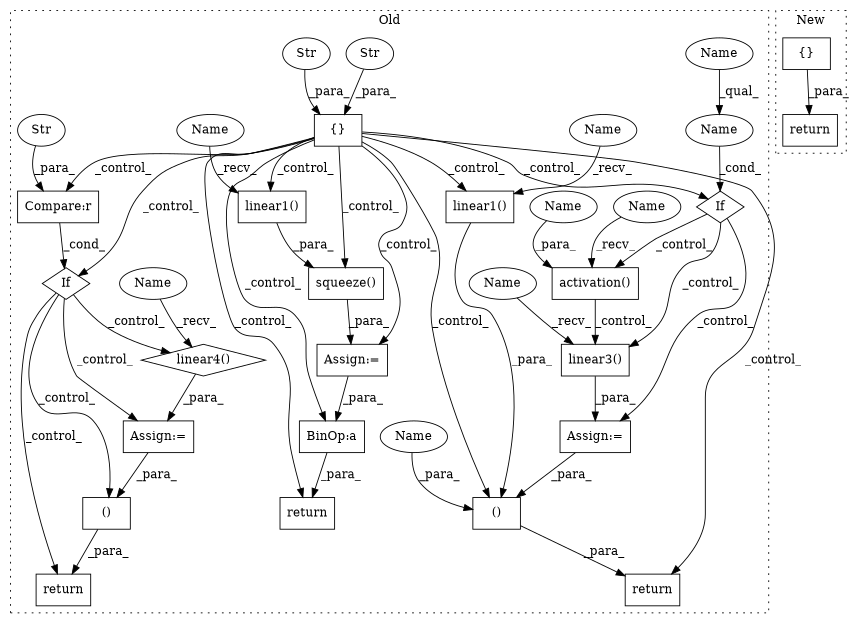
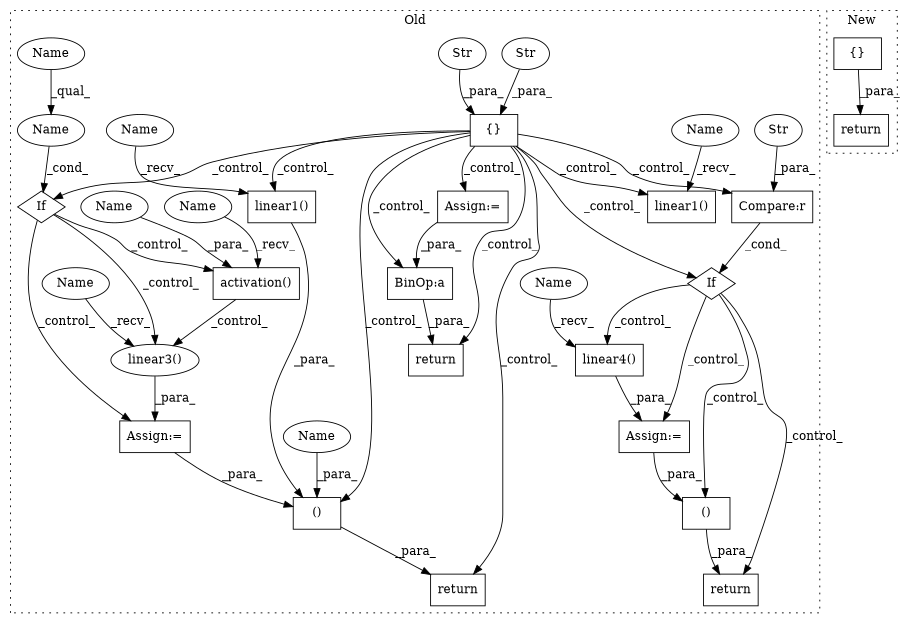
node "squeeze()": removed
node "linear4()": shape diamond -> box
node "linear3()": shape box -> ellipse
